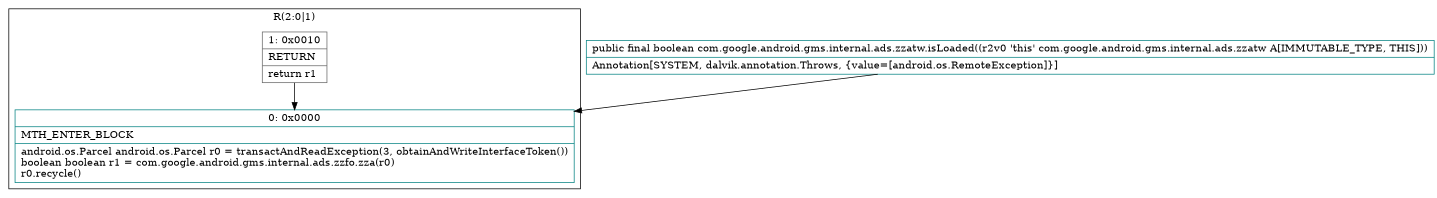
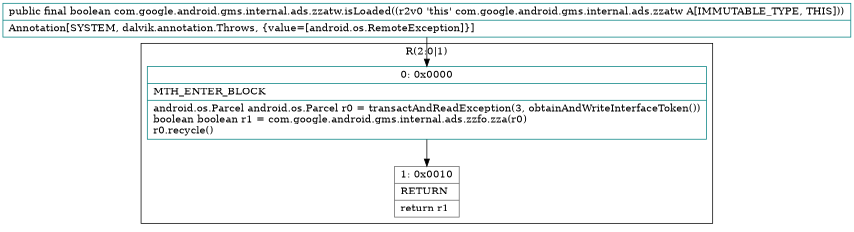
edge "1: 0x0010" -> "0: 0x0000": reversed
